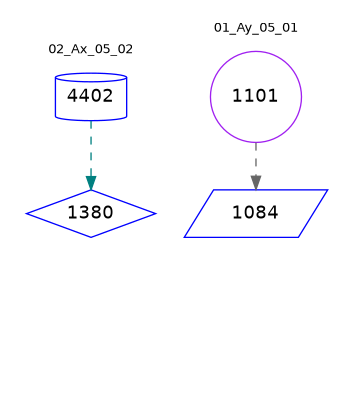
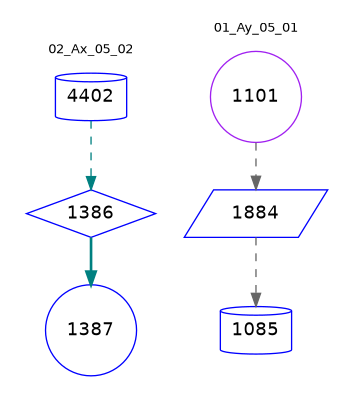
node "1380": label "1380" -> "1386"
node "1084": label "1084" -> "1884"
node "1387": added
node "1085": added
